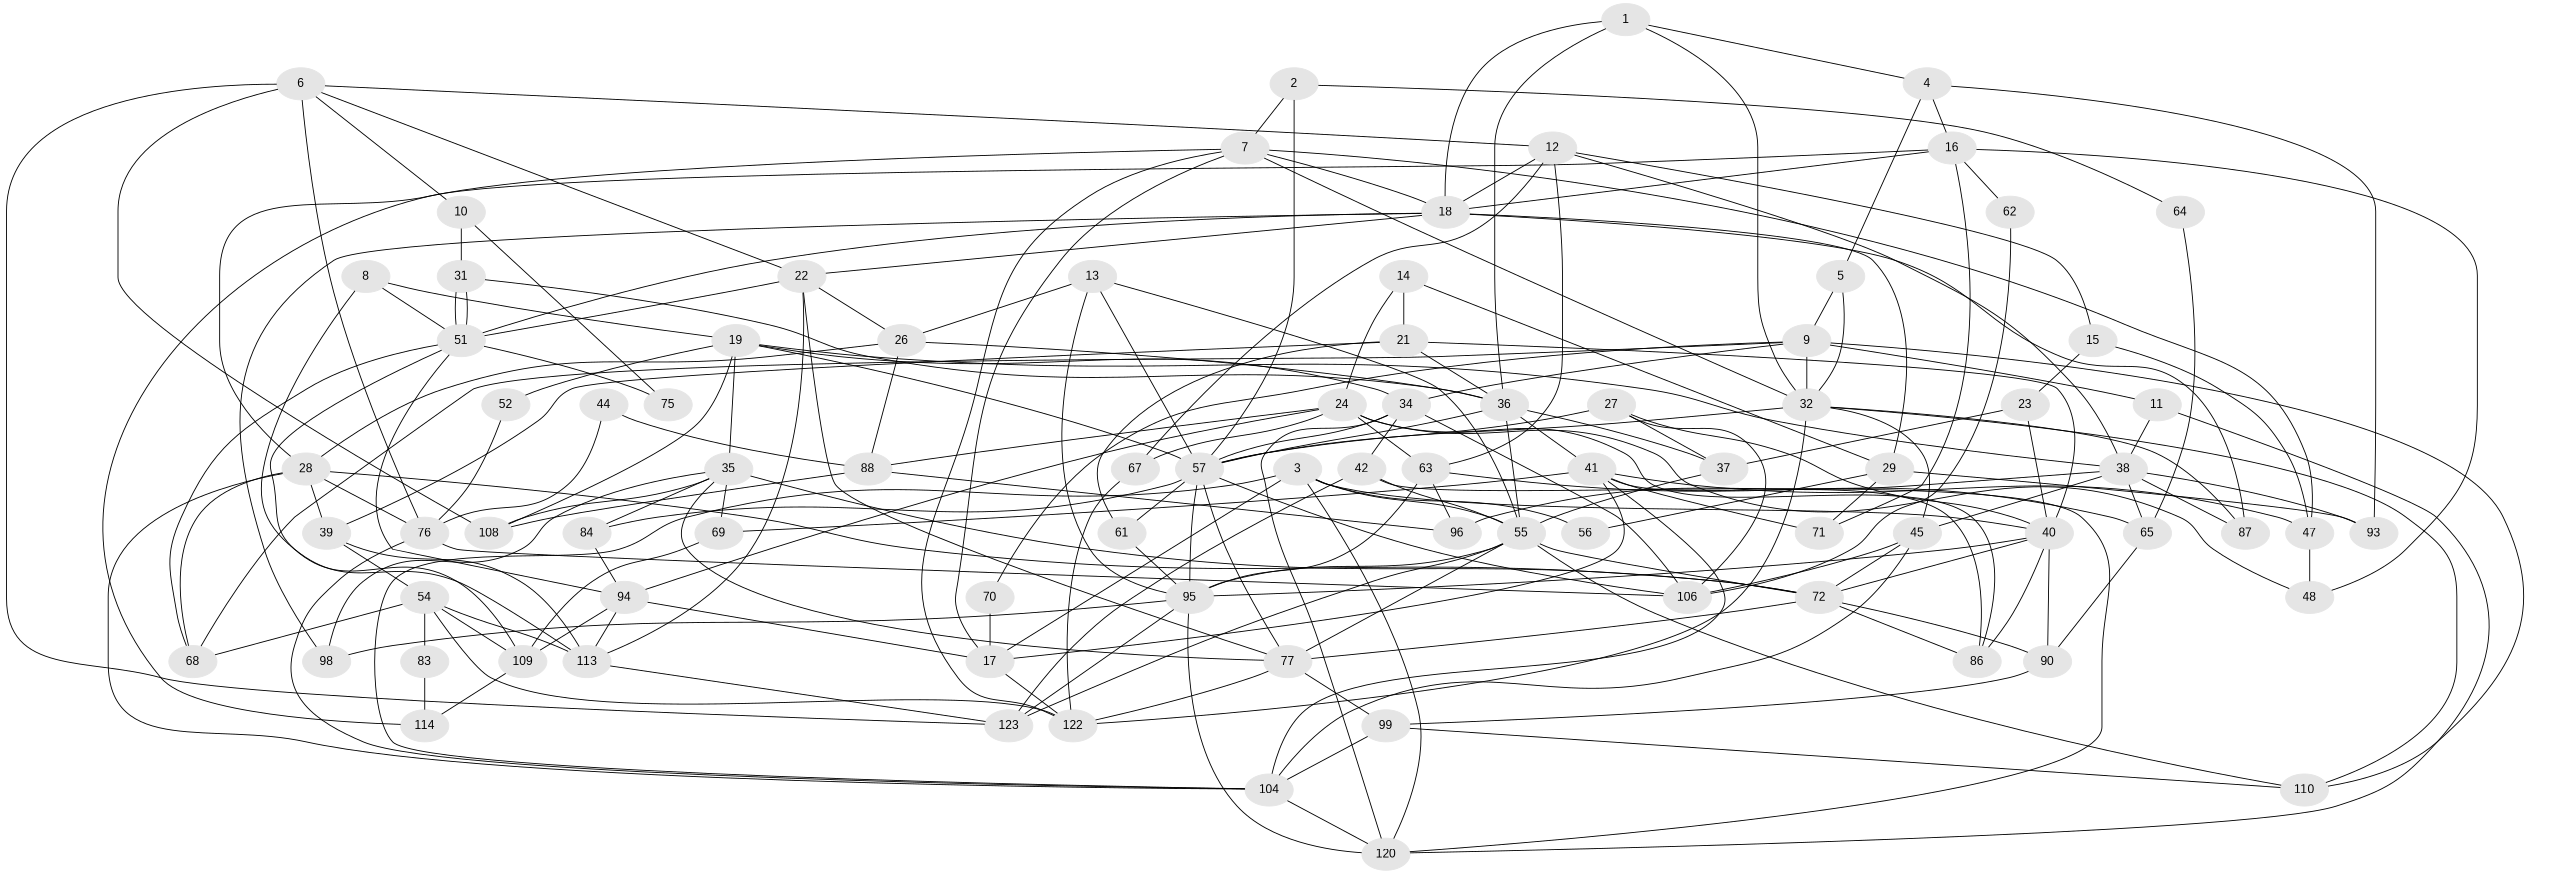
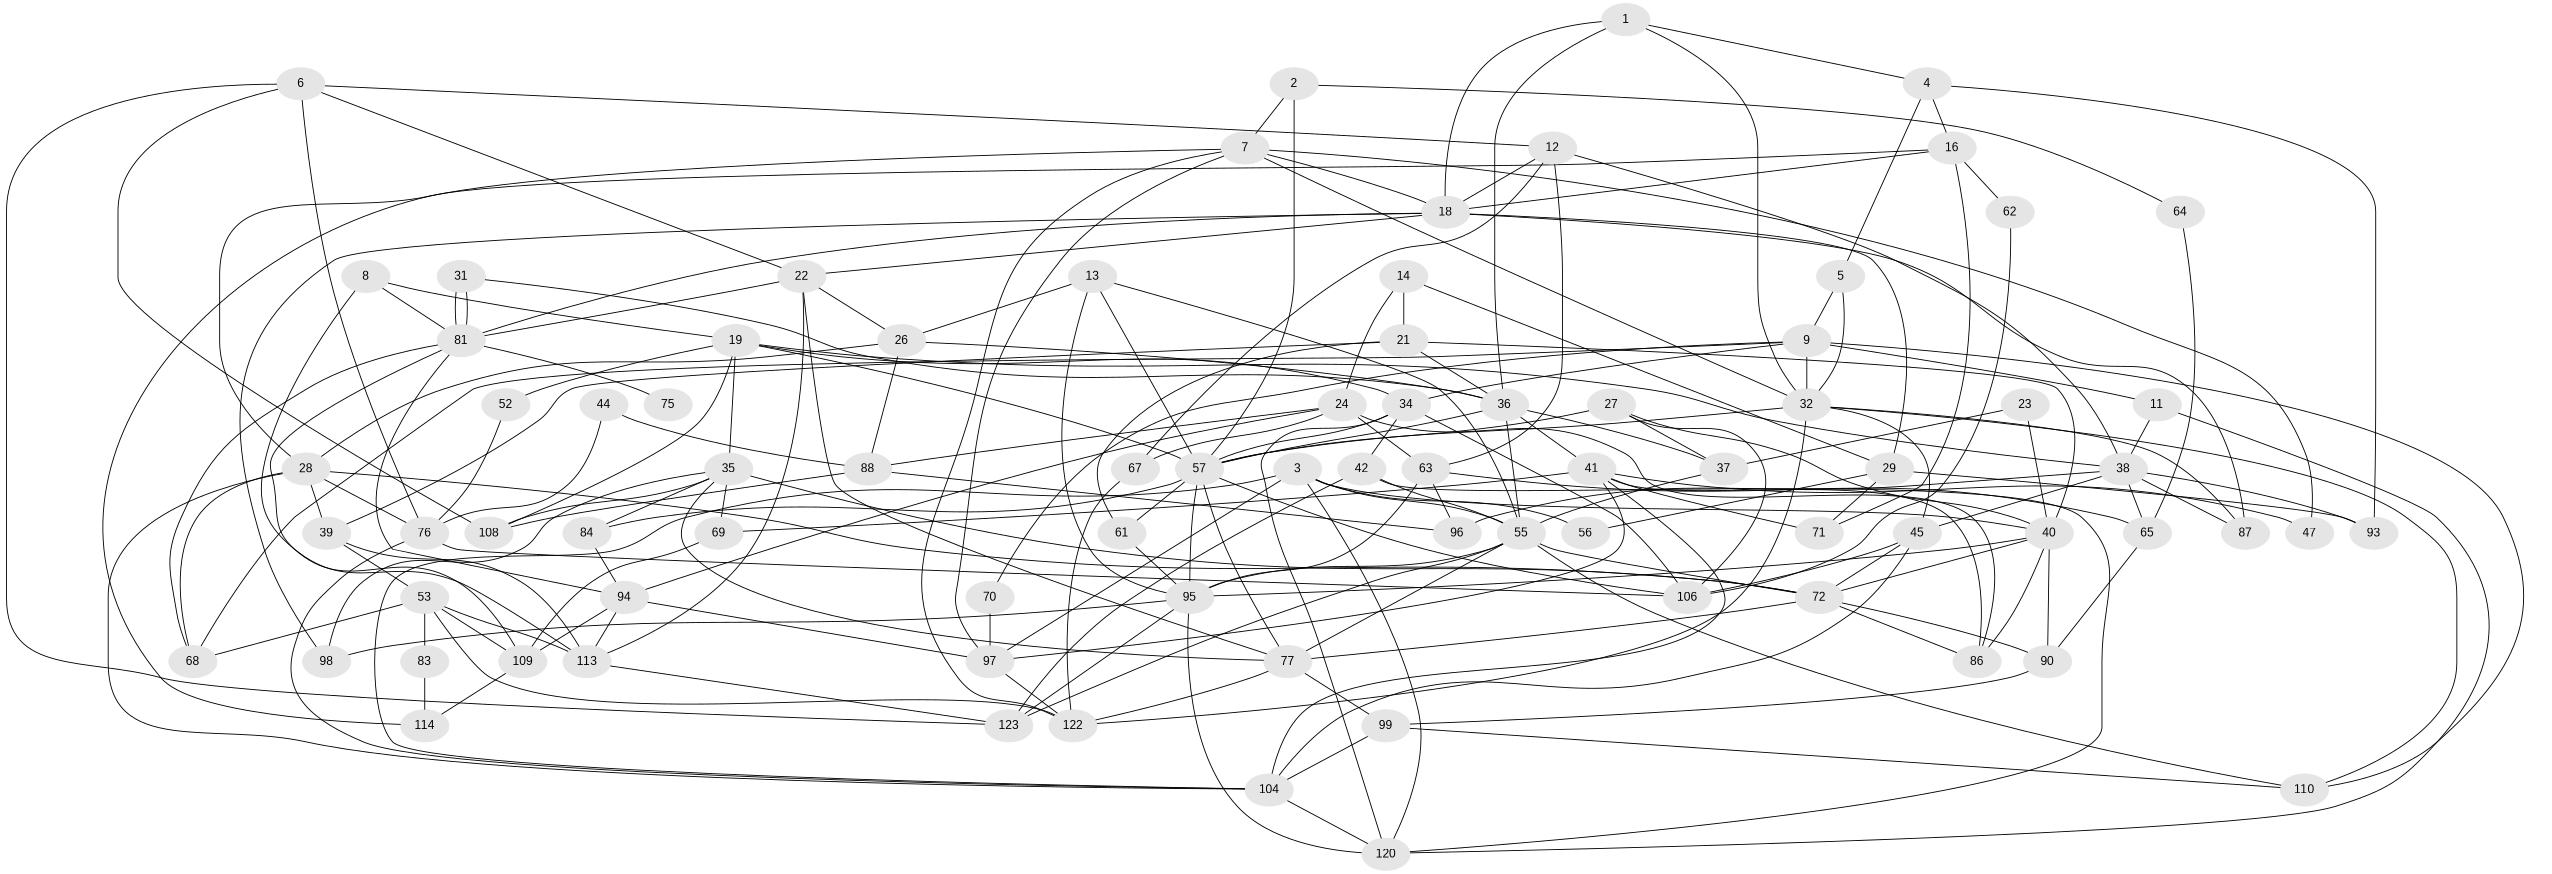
node "10": removed
node "51": label "51" -> "81"
node "15": removed
node "54": label "54" -> "53"
node "48": removed
node "17": label "17" -> "97"
